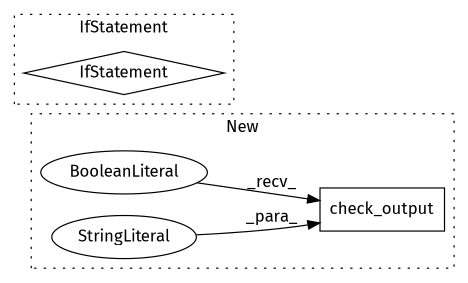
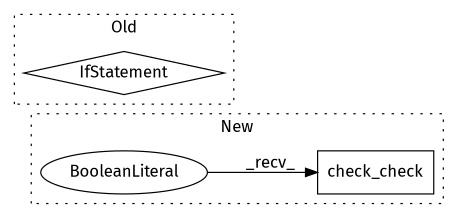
cluster "IfStatement": label "IfStatement" -> "Old"
node "check_output": label "check_output" -> "check_check"
node "StringLiteral": removed
